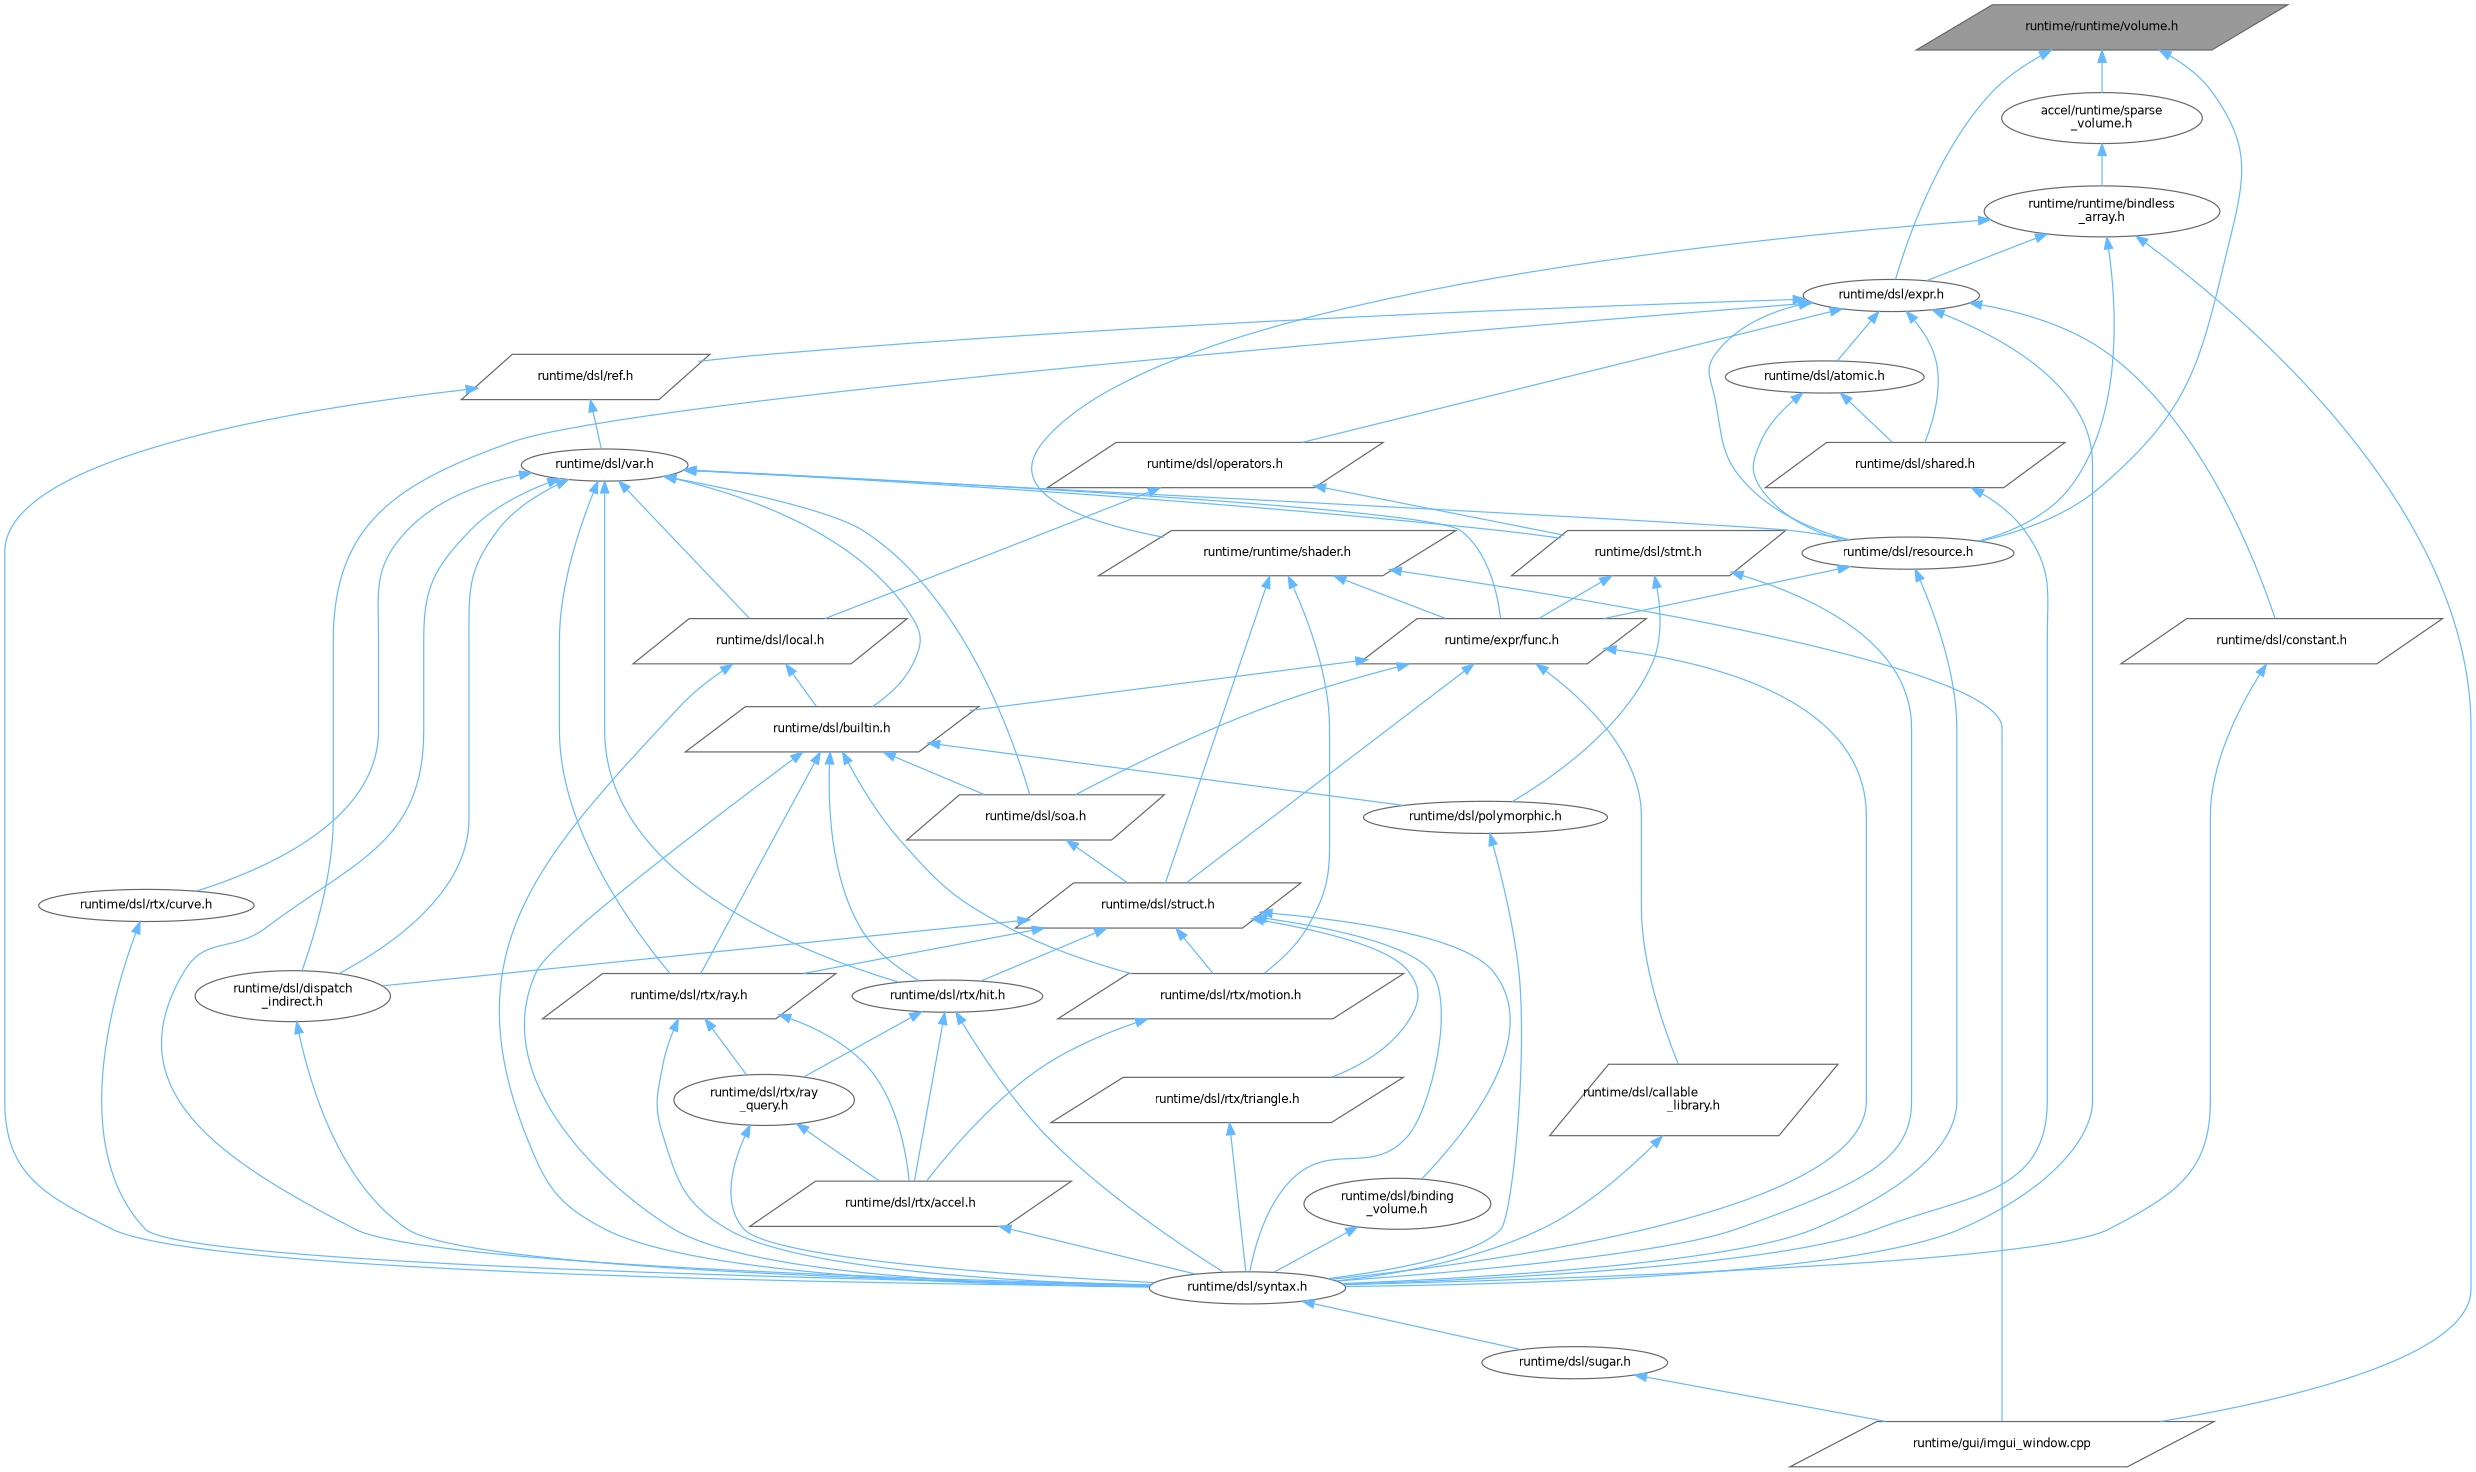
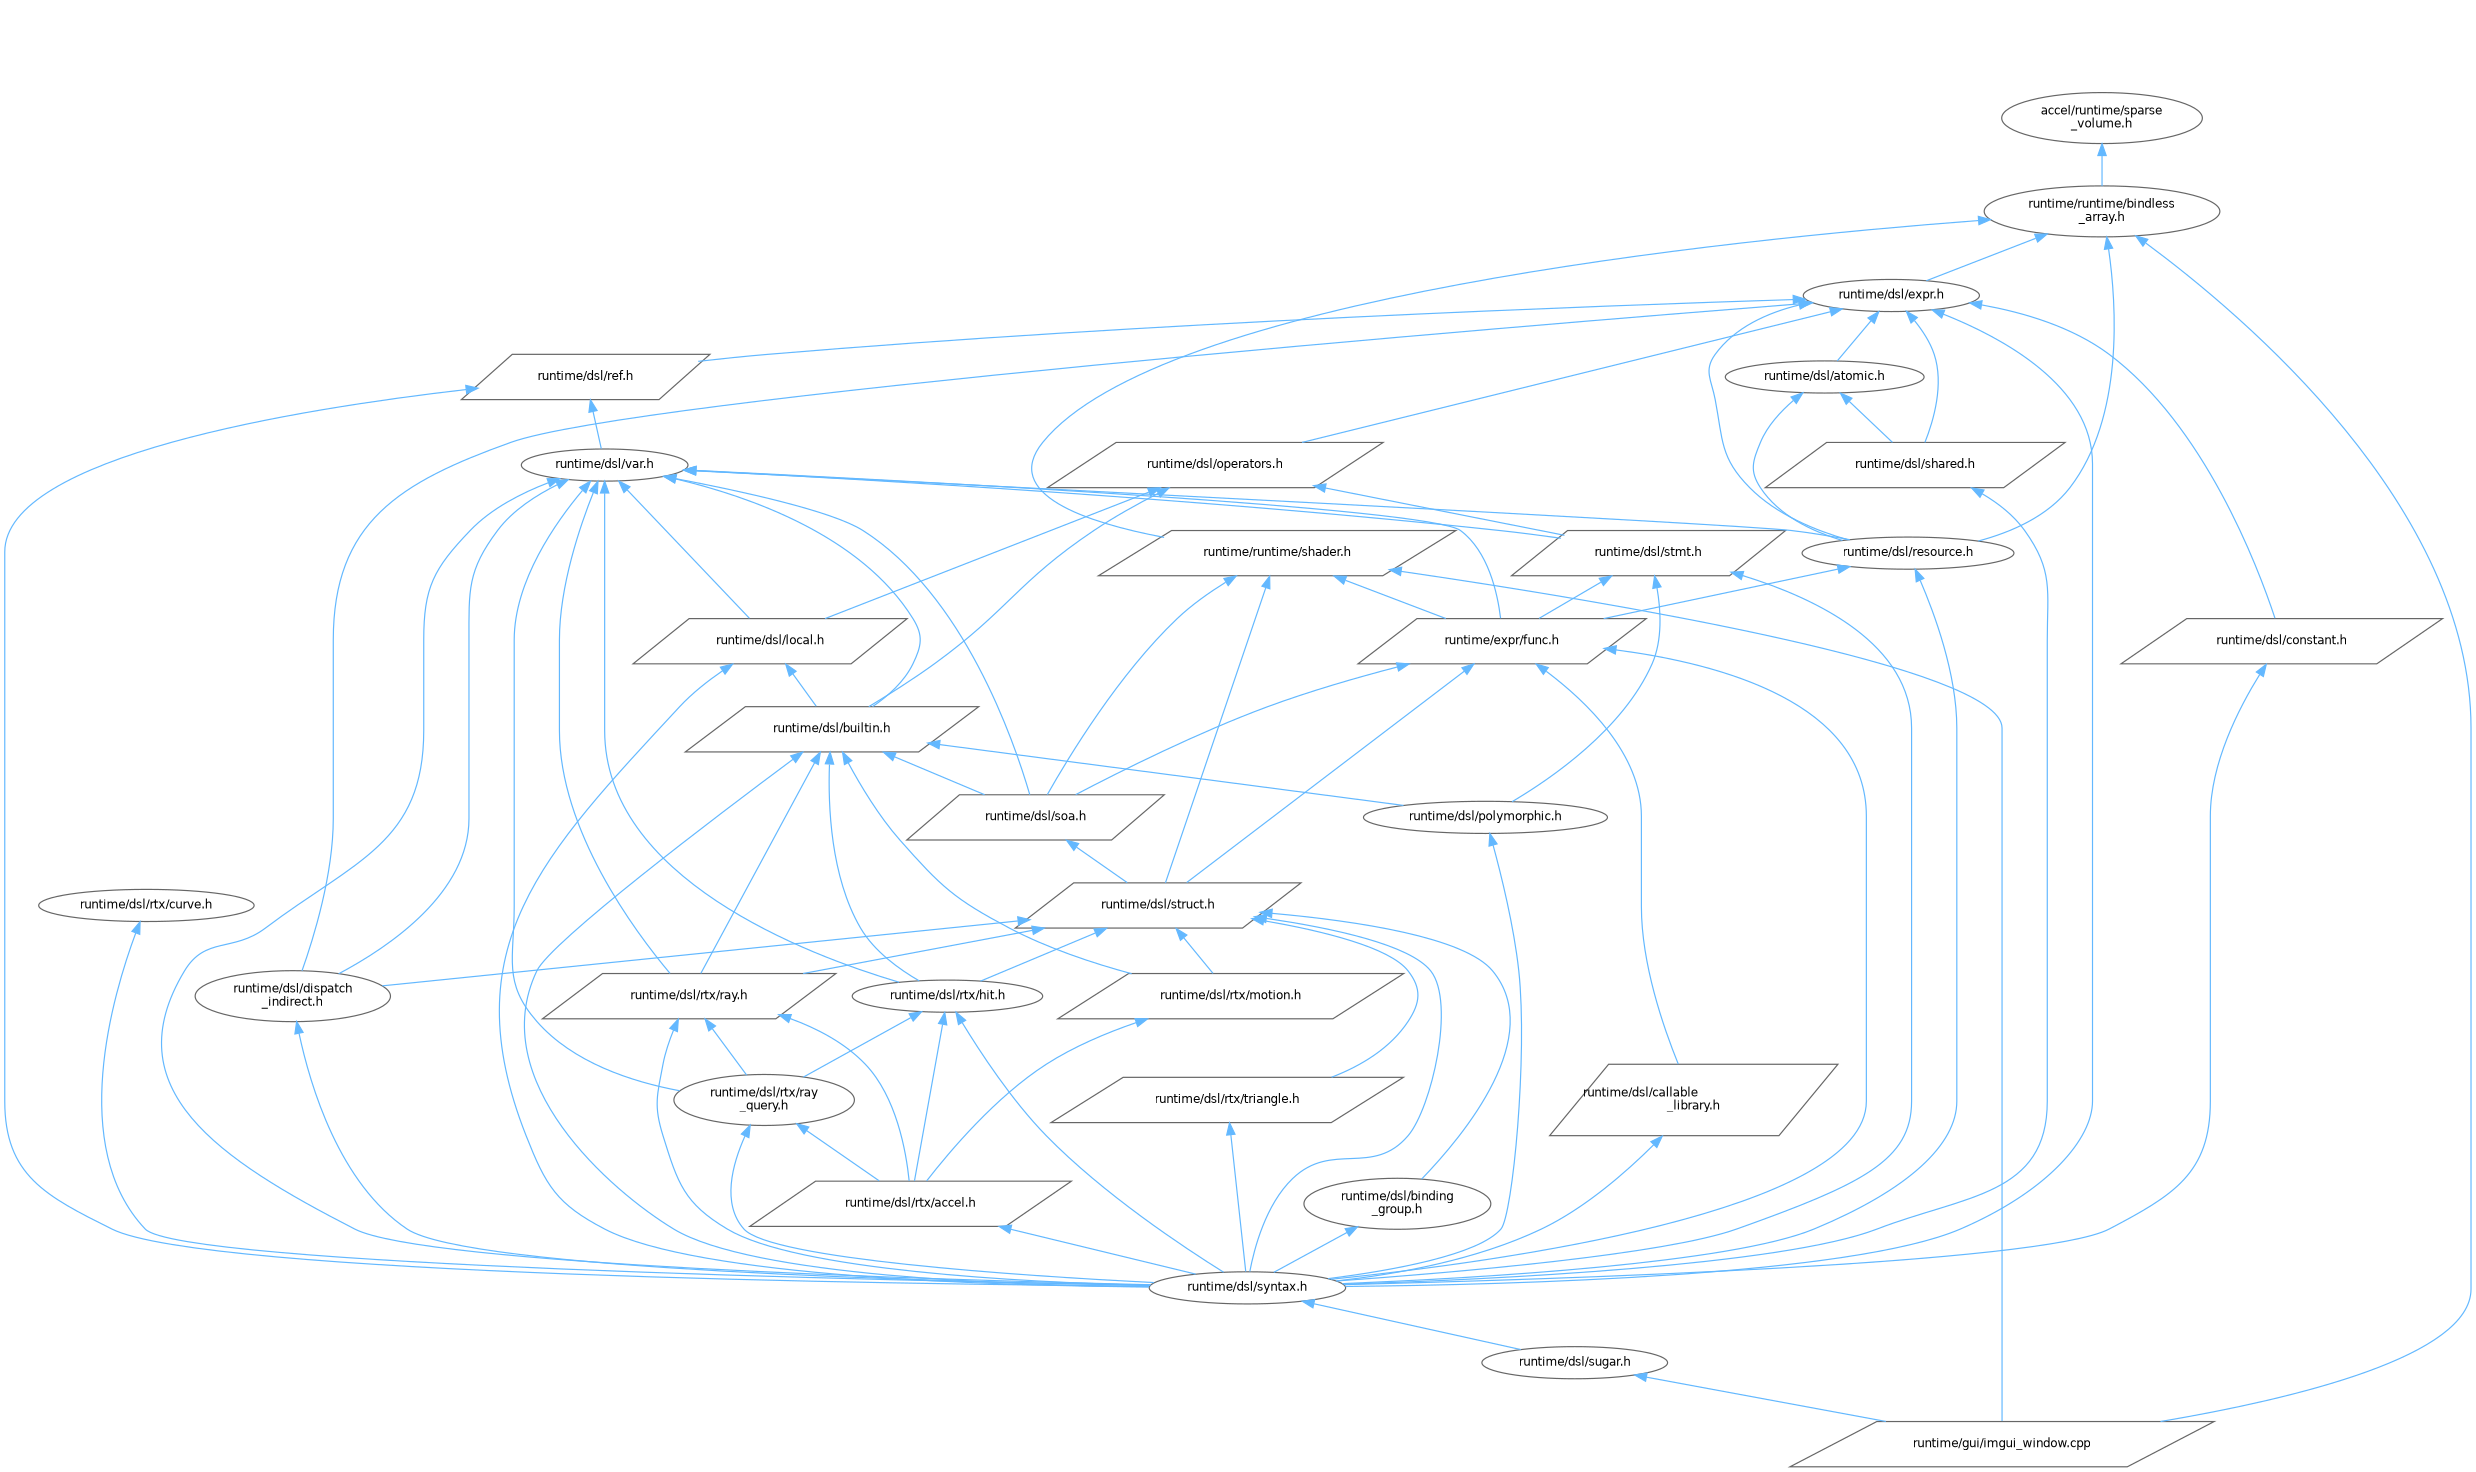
node "runtime/runtime/volume.h": removed
edge "runtime/dsl/builtin.h" -> "runtime/expr/func.h": now "runtime/dsl/builtin.h" -> "runtime/dsl/operators.h"
edge "runtime/dsl/rtx/curve.h" -> "runtime/dsl/var.h": now "runtime/dsl/rtx/ray _query.h" -> "runtime/dsl/var.h"
edge "runtime/dsl/rtx/motion.h" -> "runtime/runtime/shader.h": now "runtime/dsl/soa.h" -> "runtime/runtime/shader.h"
node "runtime/dsl/binding _volume.h": label "runtime/dsl/binding _volume.h" -> "runtime/dsl/binding _group.h"
